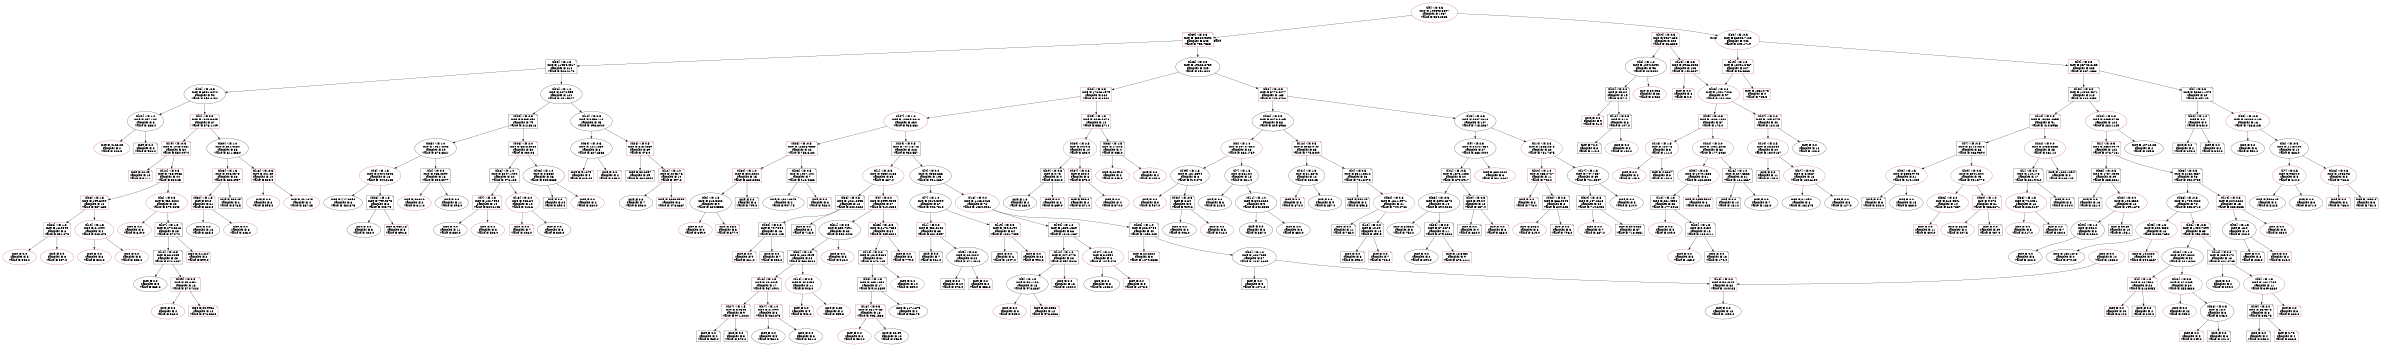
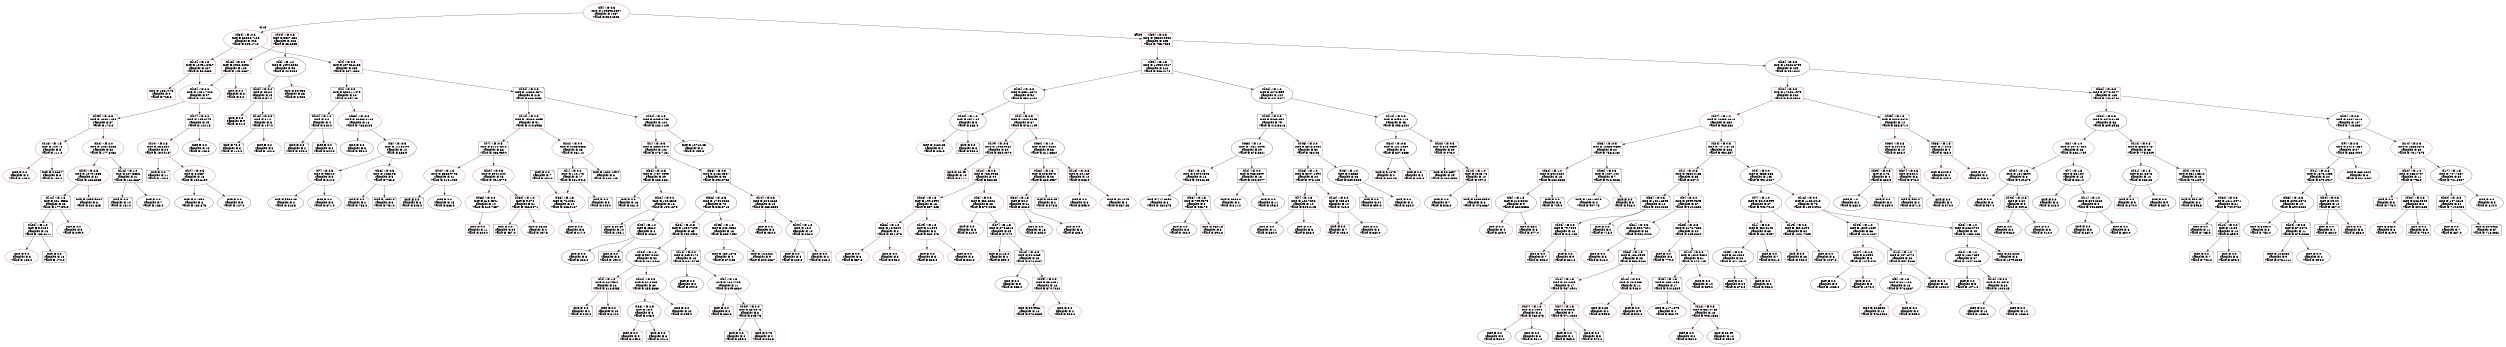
node "X[1] <= -0.5 mse = 4530.2165 samples = 85 value = 887.4": shape ellipse -> note
edge "X[36] <= 1.5 mse = 70.2431 samples = 12 value = 226.9167" -> "mse = 0.0 samples = 7 value = 234.0": reversed
node "mse = 0.0 samples = 3 value = 912.0": color brown -> black
node "mse = 0.0 samples = 3 value = 190.0": added
edge "mse = 0.0 samples = 14 value = 1033.0" -> "X[16] <= 2.0 mse = 98.4375 samples = 32 value = 1044.25": reversed
